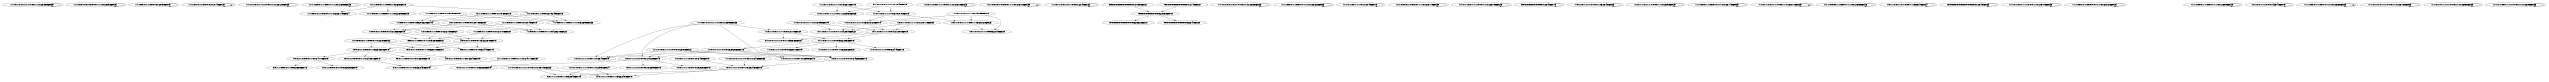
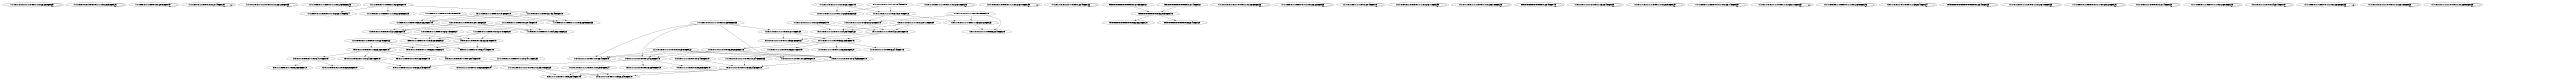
node "11111000111110000101_1-21:4-LEN:20": added
node "11110111000111111101001111_1-26:8-LEN:26": removed
